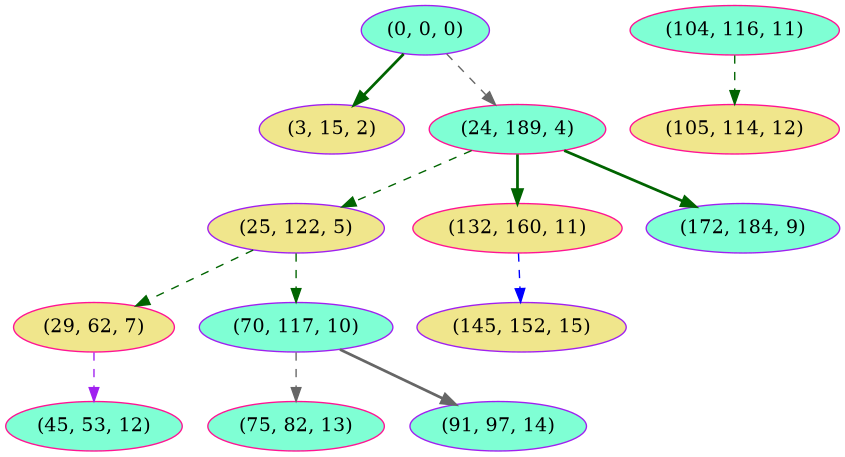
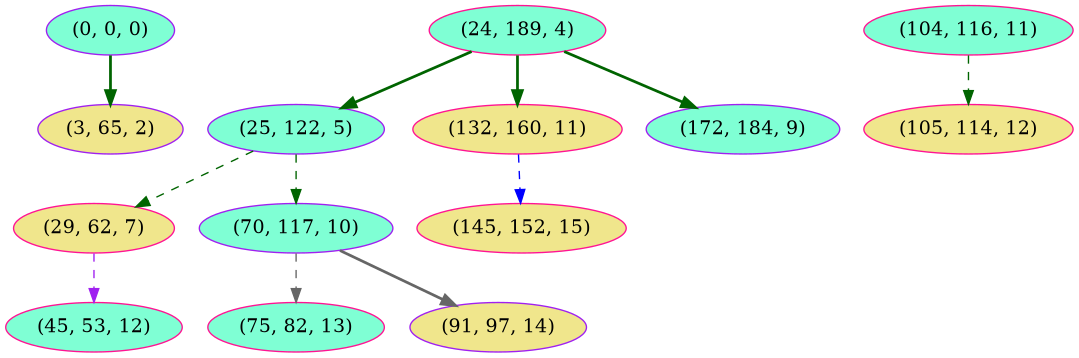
edge "(0, 0, 0)" -> "(24, 189, 4)": removed
node "(3, 15, 2)": label "(3, 15, 2)" -> "(3, 65, 2)"
edge "(24, 189, 4)" -> "(25, 122, 5)": style dashed -> bold
node "(25, 122, 5)": fillcolor khaki -> aquamarine
node "(145, 152, 15)": color purple -> deeppink
node "(91, 97, 14)": fillcolor aquamarine -> khaki
